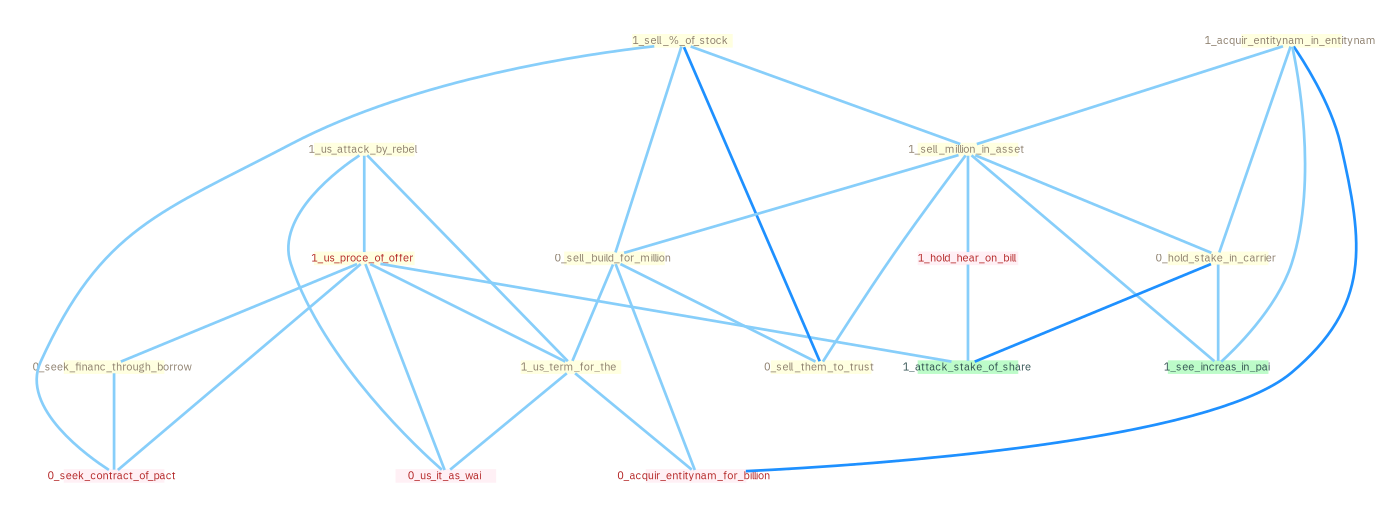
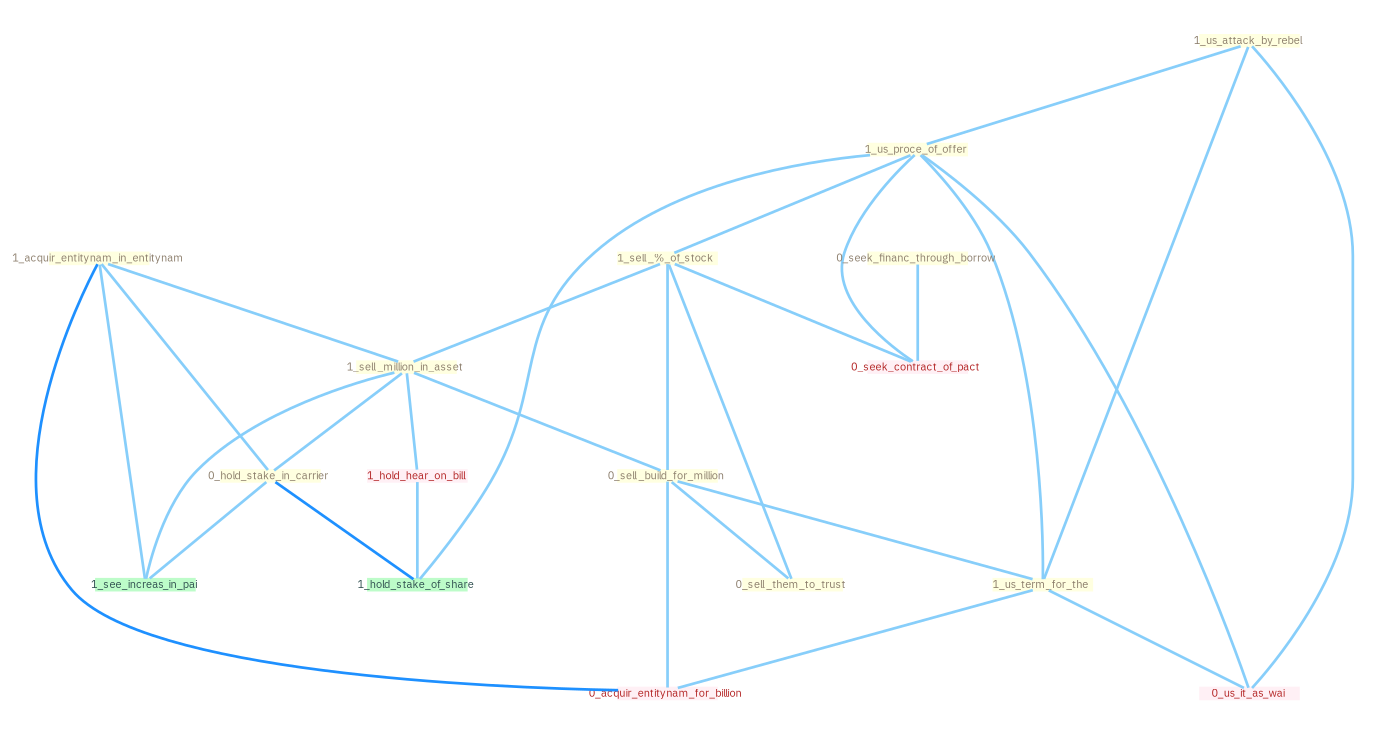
edge "1_sell_%_of_stock" -- "0_sell_them_to_trust": color #1e90ff -> #87cefa
edge "1_sell_million_in_asset" -- "0_sell_them_to_trust": removed
node "1_us_proce_of_offer": fontcolor #b22222 -> #8b7d6b
edge "1_us_proce_of_offer" -- "0_seek_financ_through_borrow": now "1_us_proce_of_offer" -- "1_sell_%_of_stock"
node "1_attack_stake_of_share": label "1_attack_stake_of_share" -> "1_hold_stake_of_share"
